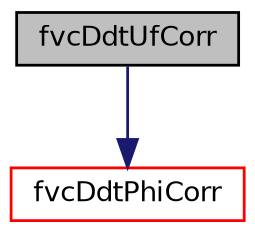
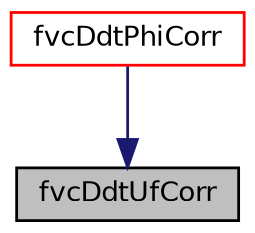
edge "fvcDdtUfCorr" -> "fvcDdtPhiCorr": reversed
